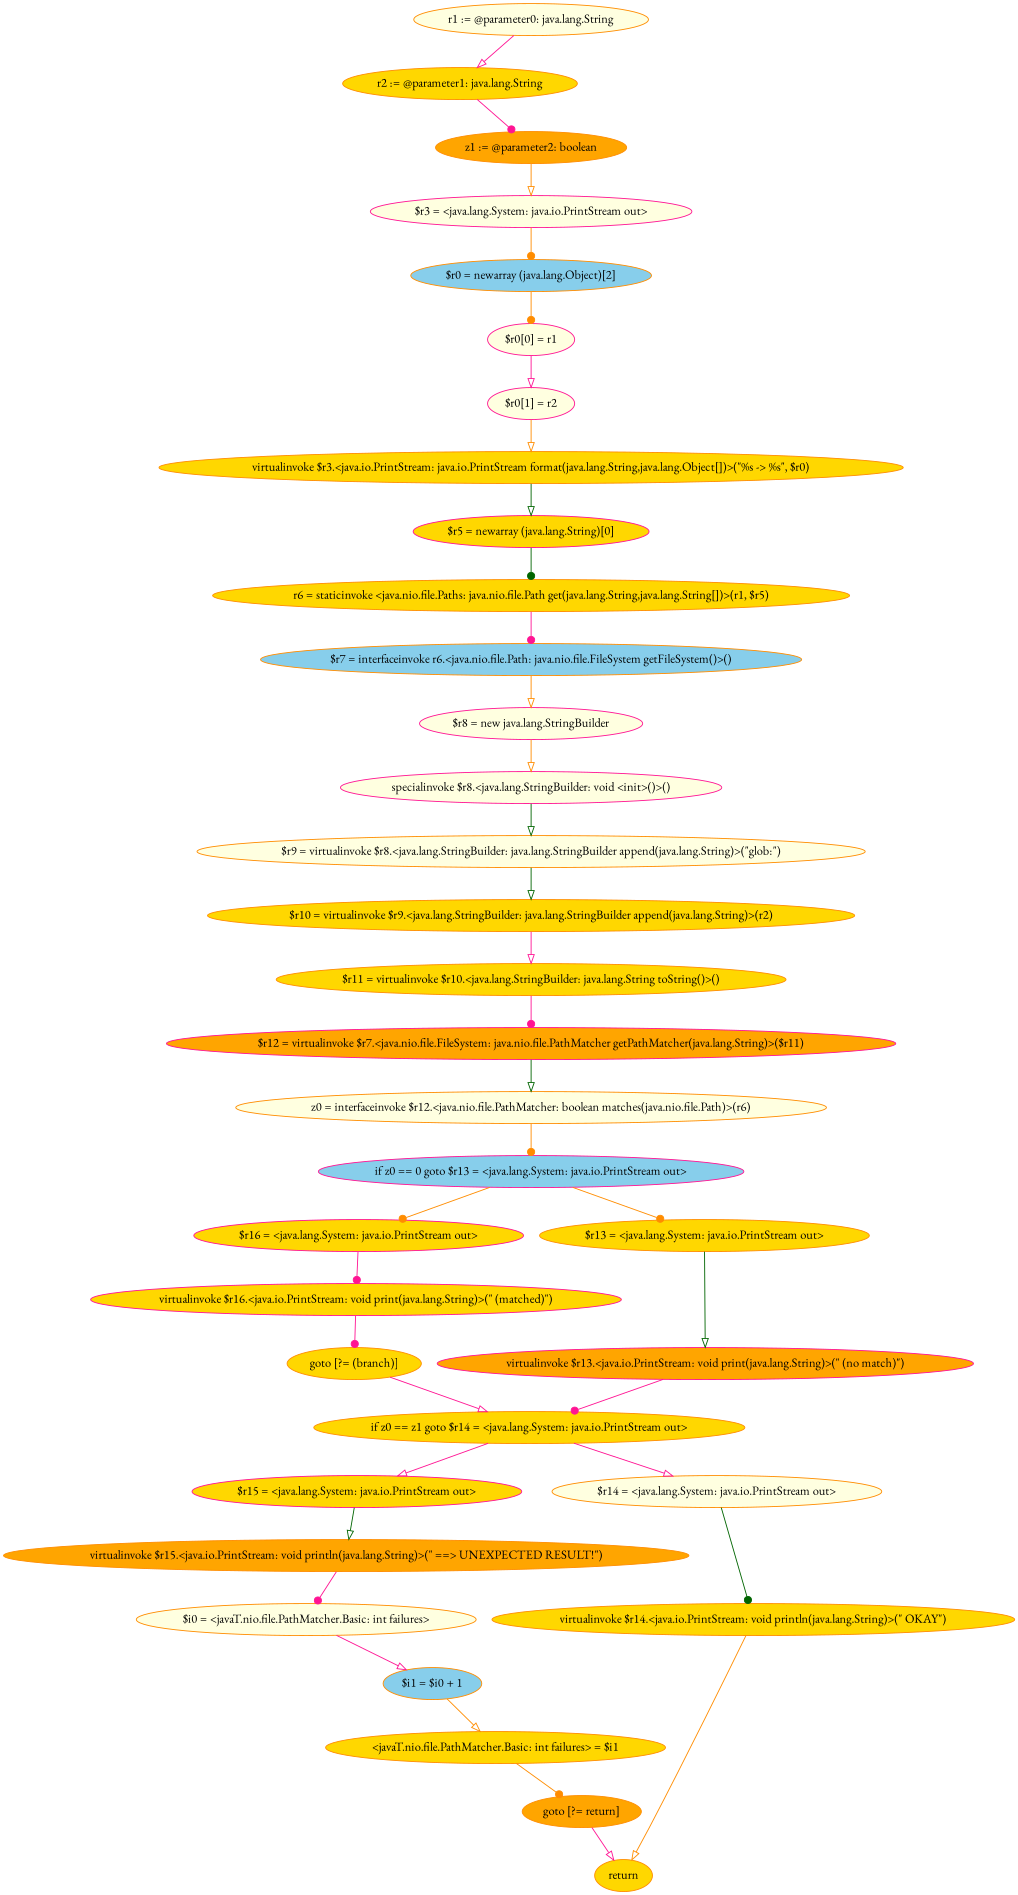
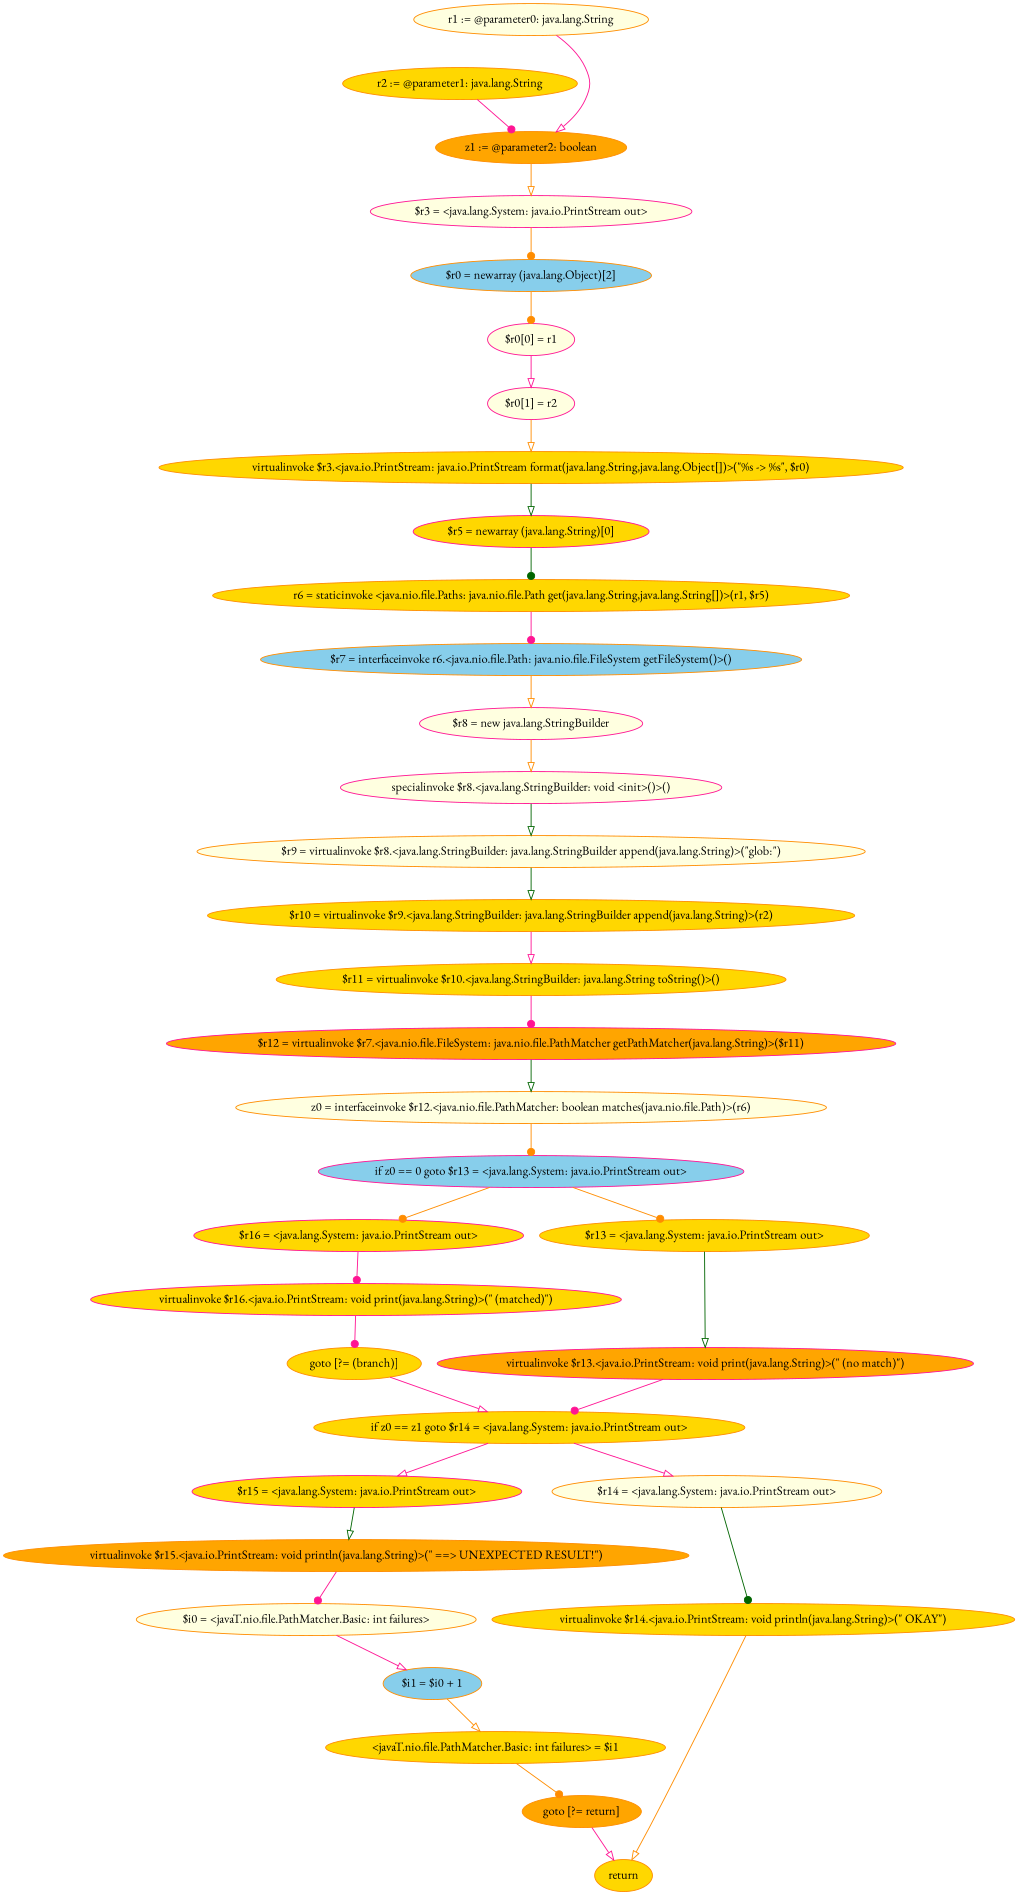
edge "r1 := @parameter0: java.lang.String" -> "r2 := @parameter1: java.lang.String": now "r1 := @parameter0: java.lang.String" -> "z1 := @parameter2: boolean"
